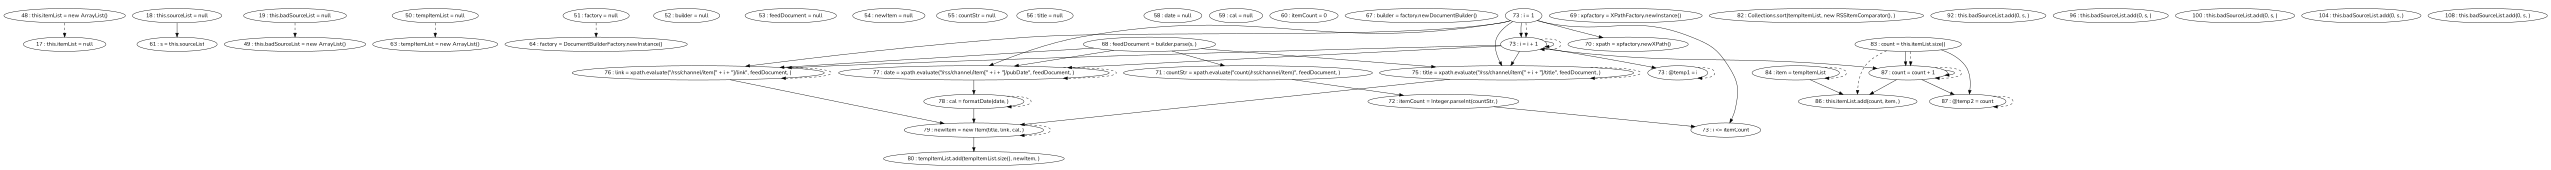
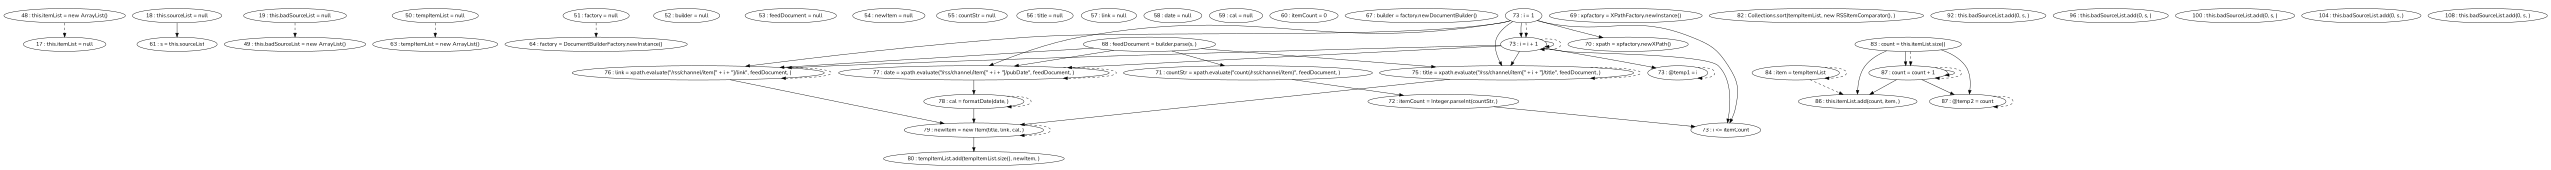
node "57 : link = null": added
edge "73 : i = i + 1" -> "87 : count = count + 1": now "73 : i = i + 1" -> "73 : i <= itemCount"
edge "83 : count = this.itemList.size()" -> "86 : this.itemList.add(count, item, )": style dashed -> solid
edge "84 : item = tempItemList" -> "86 : this.itemList.add(count, item, )": style solid -> dashed
